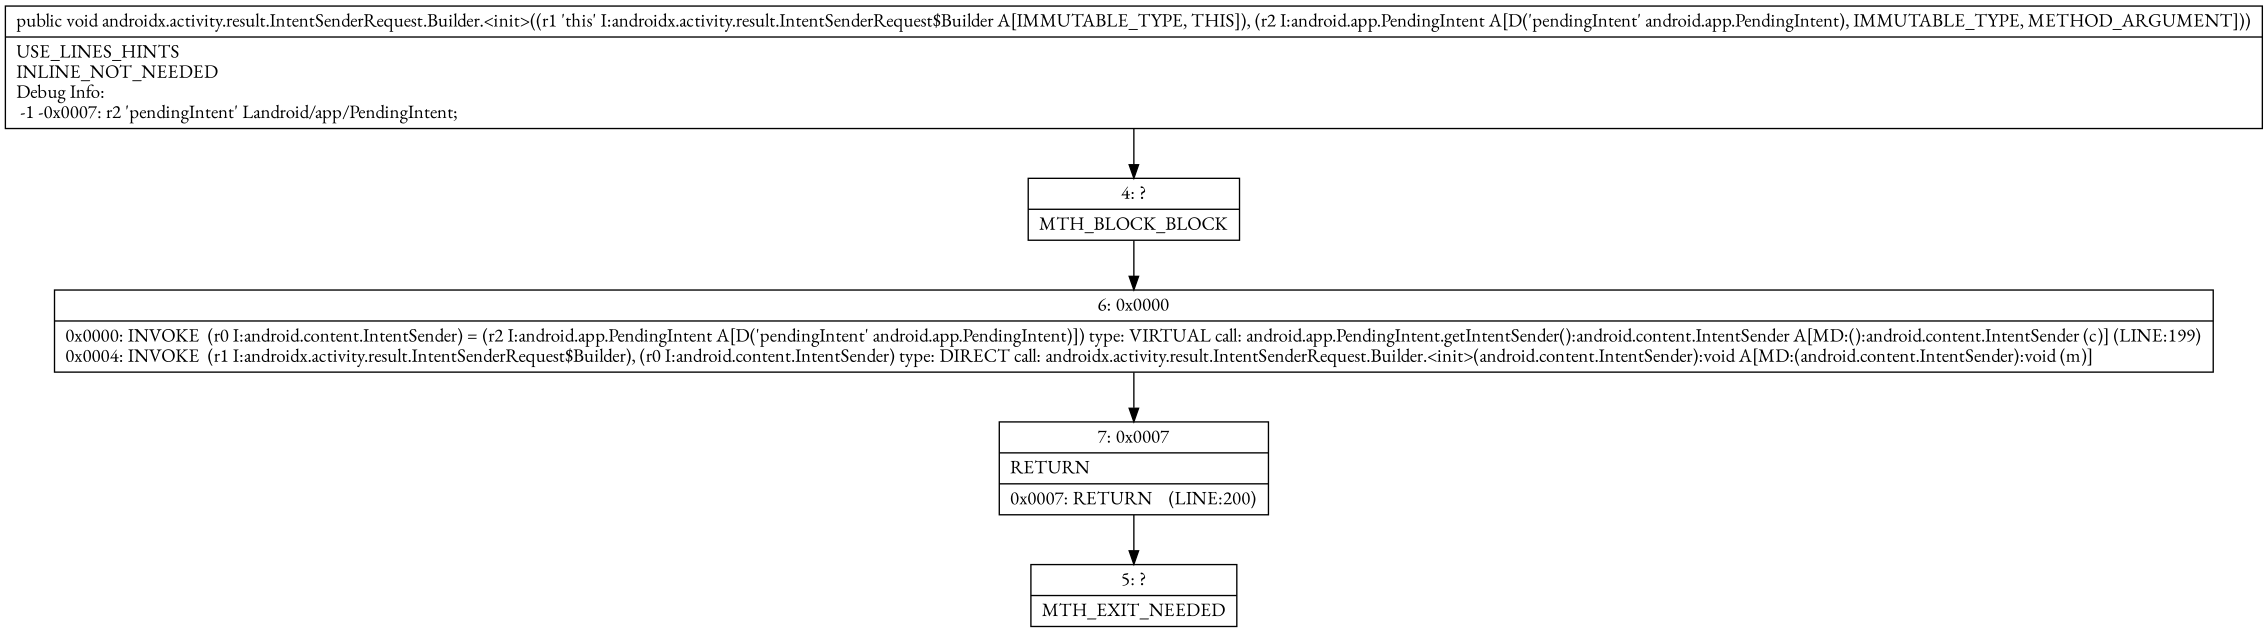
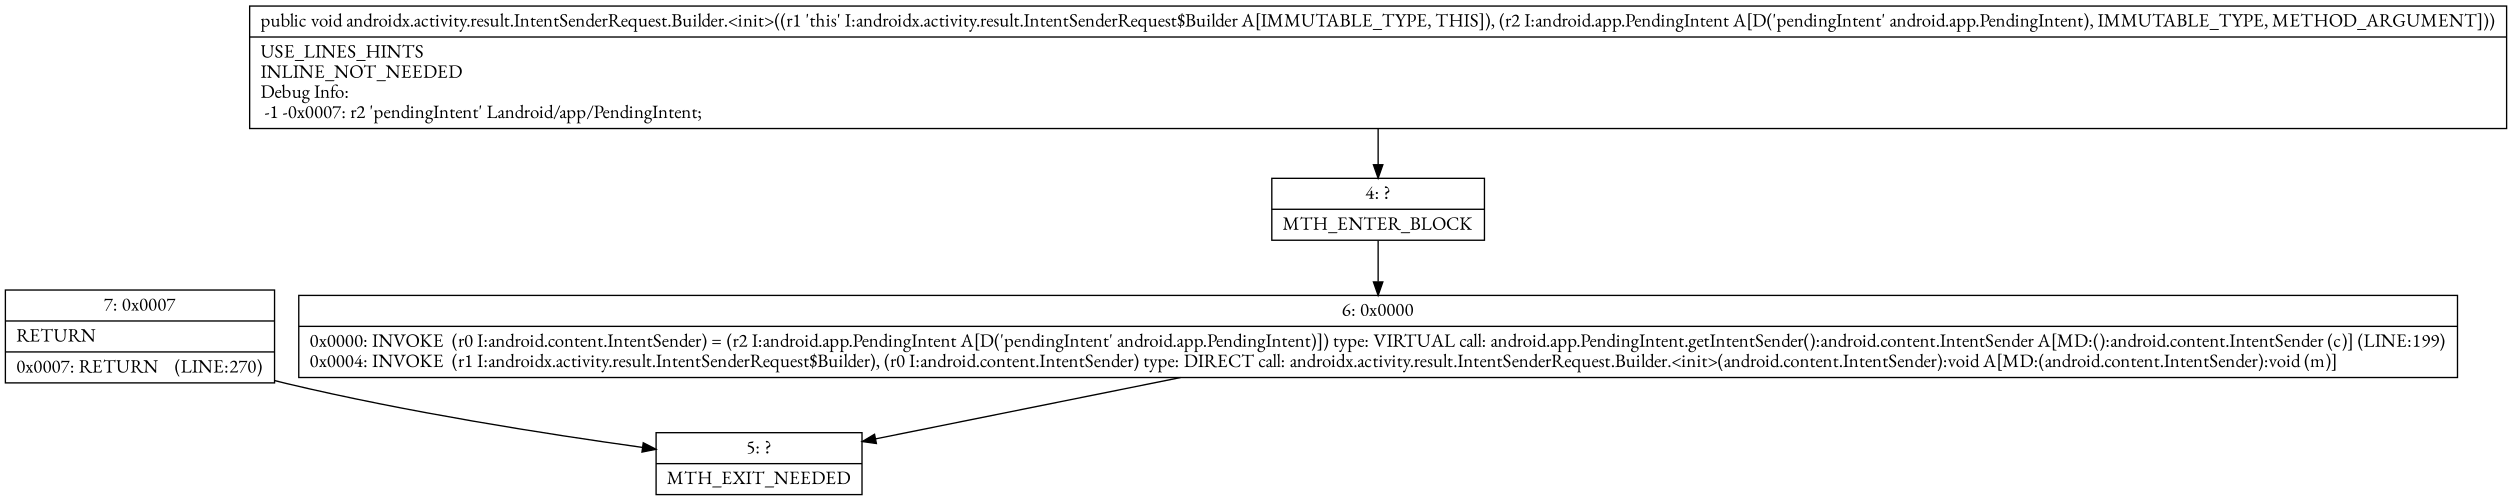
node "4: ?": text "MTH_BLOCK_BLOCK" -> "MTH_ENTER_BLOCK"
edge "6: 0x0000" -> "7: 0x0007": now "6: 0x0000" -> "5: ?"
node "7: 0x0007": text "0x0007: RETURN    (LINE:200)" -> "0x0007: RETURN    (LINE:270)"
